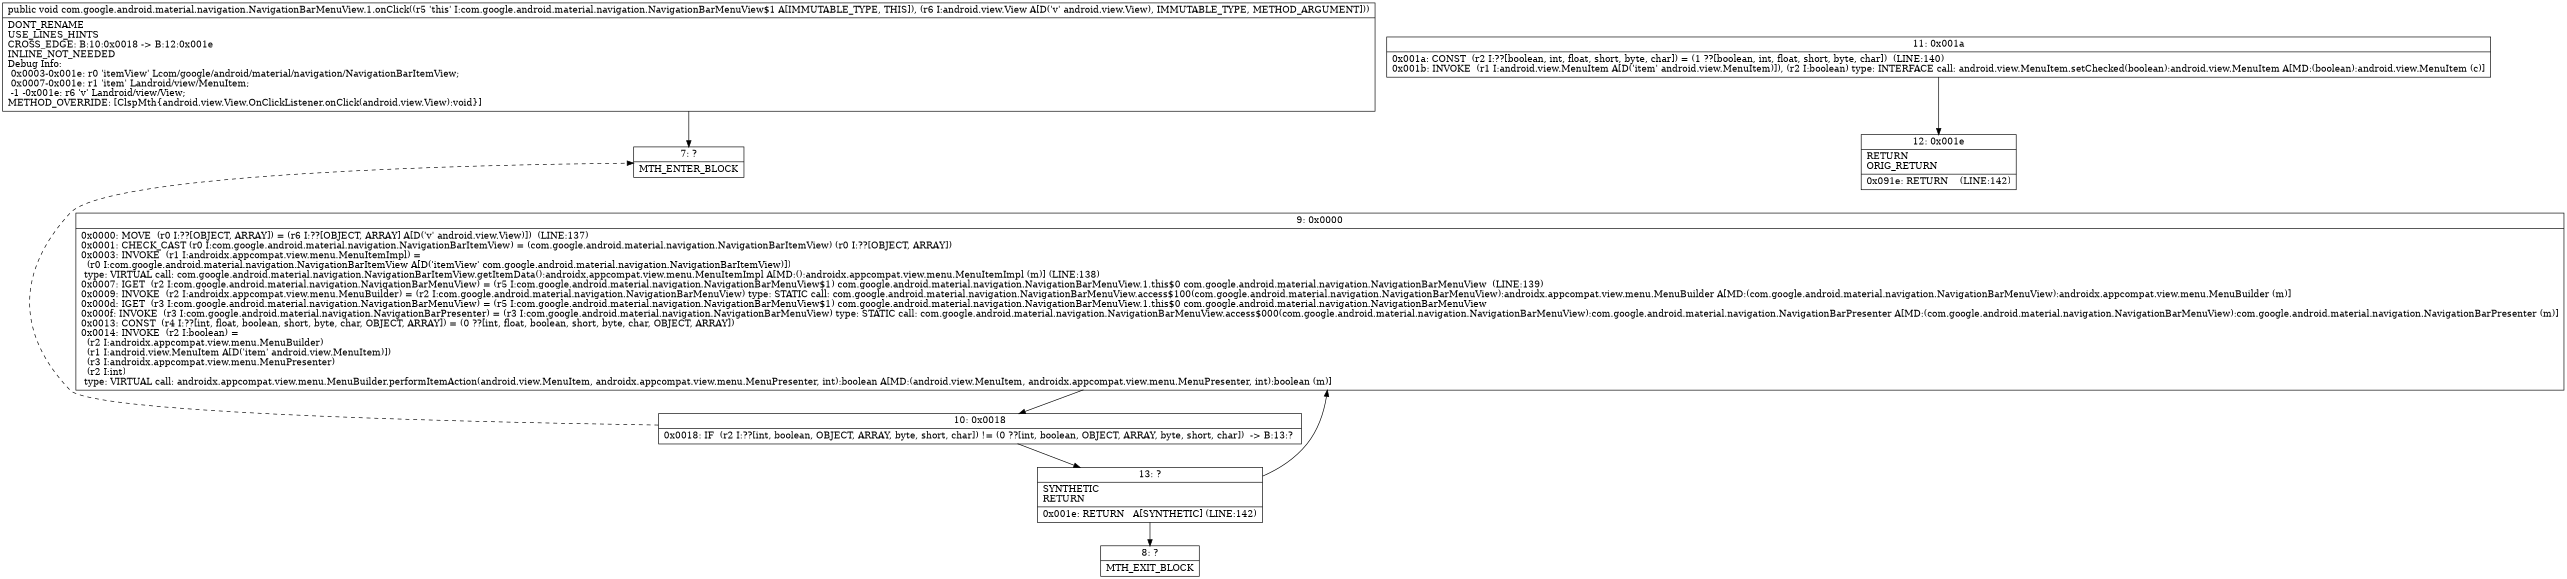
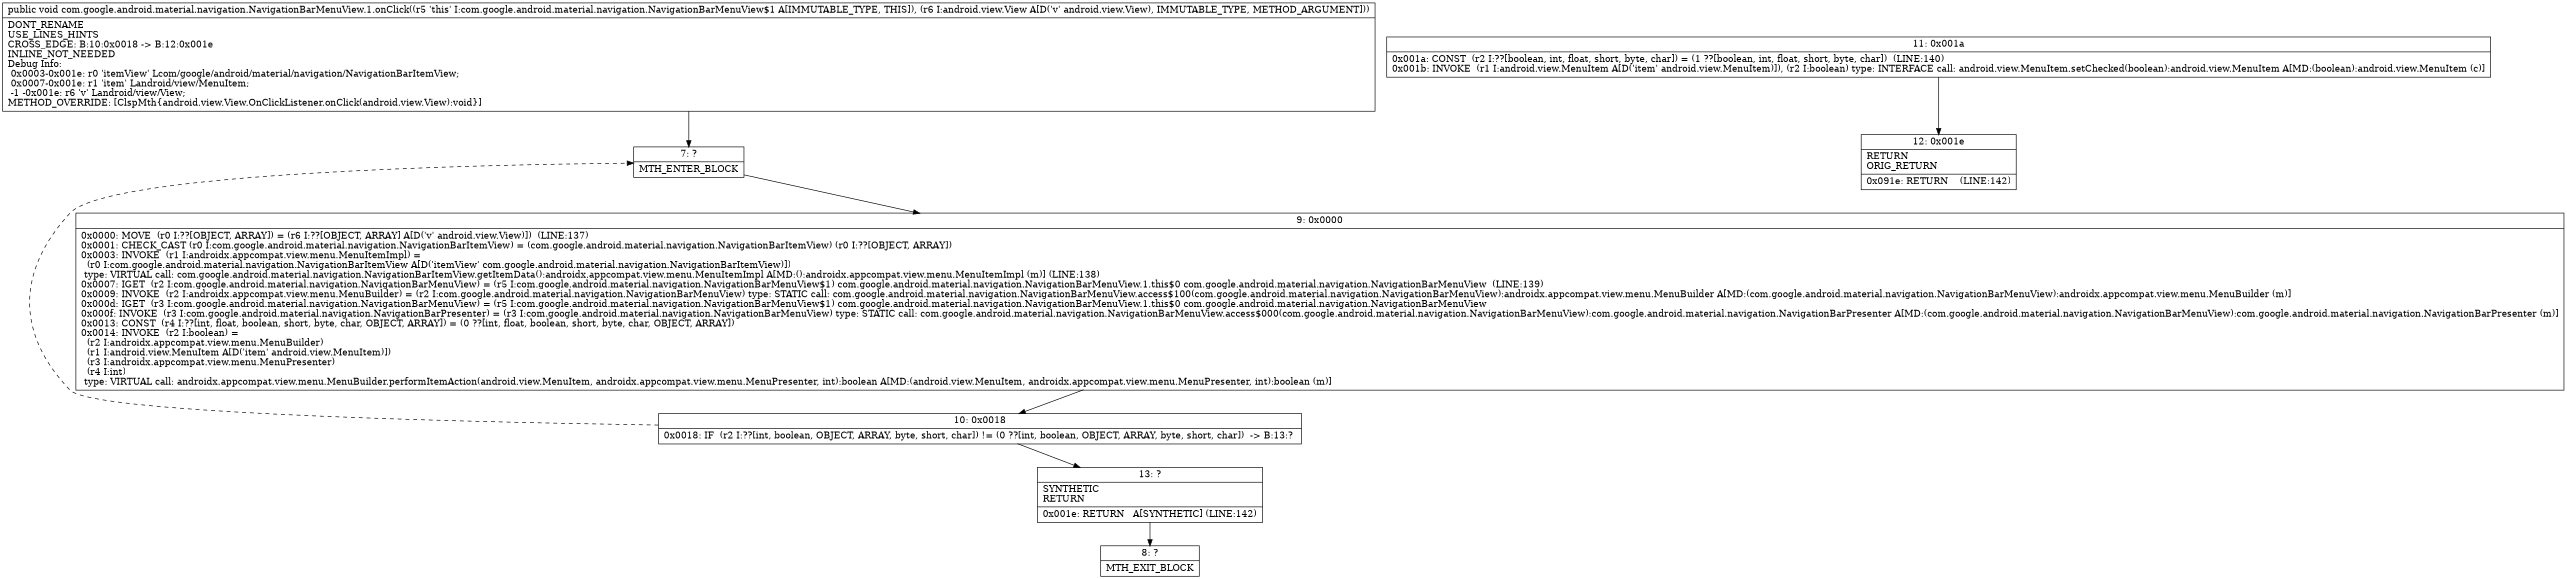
node "9: 0x0000": text "(r2 I:int)" -> "(r4 I:int)"
edge "13: ?" -> "9: 0x0000": now "7: ?" -> "9: 0x0000"
